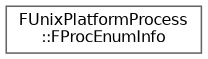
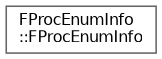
node "FUnixPlatformProcess ::FProcEnumInfo": label "FUnixPlatformProcess ::FProcEnumInfo" -> "FProcEnumInfo ::FProcEnumInfo"
